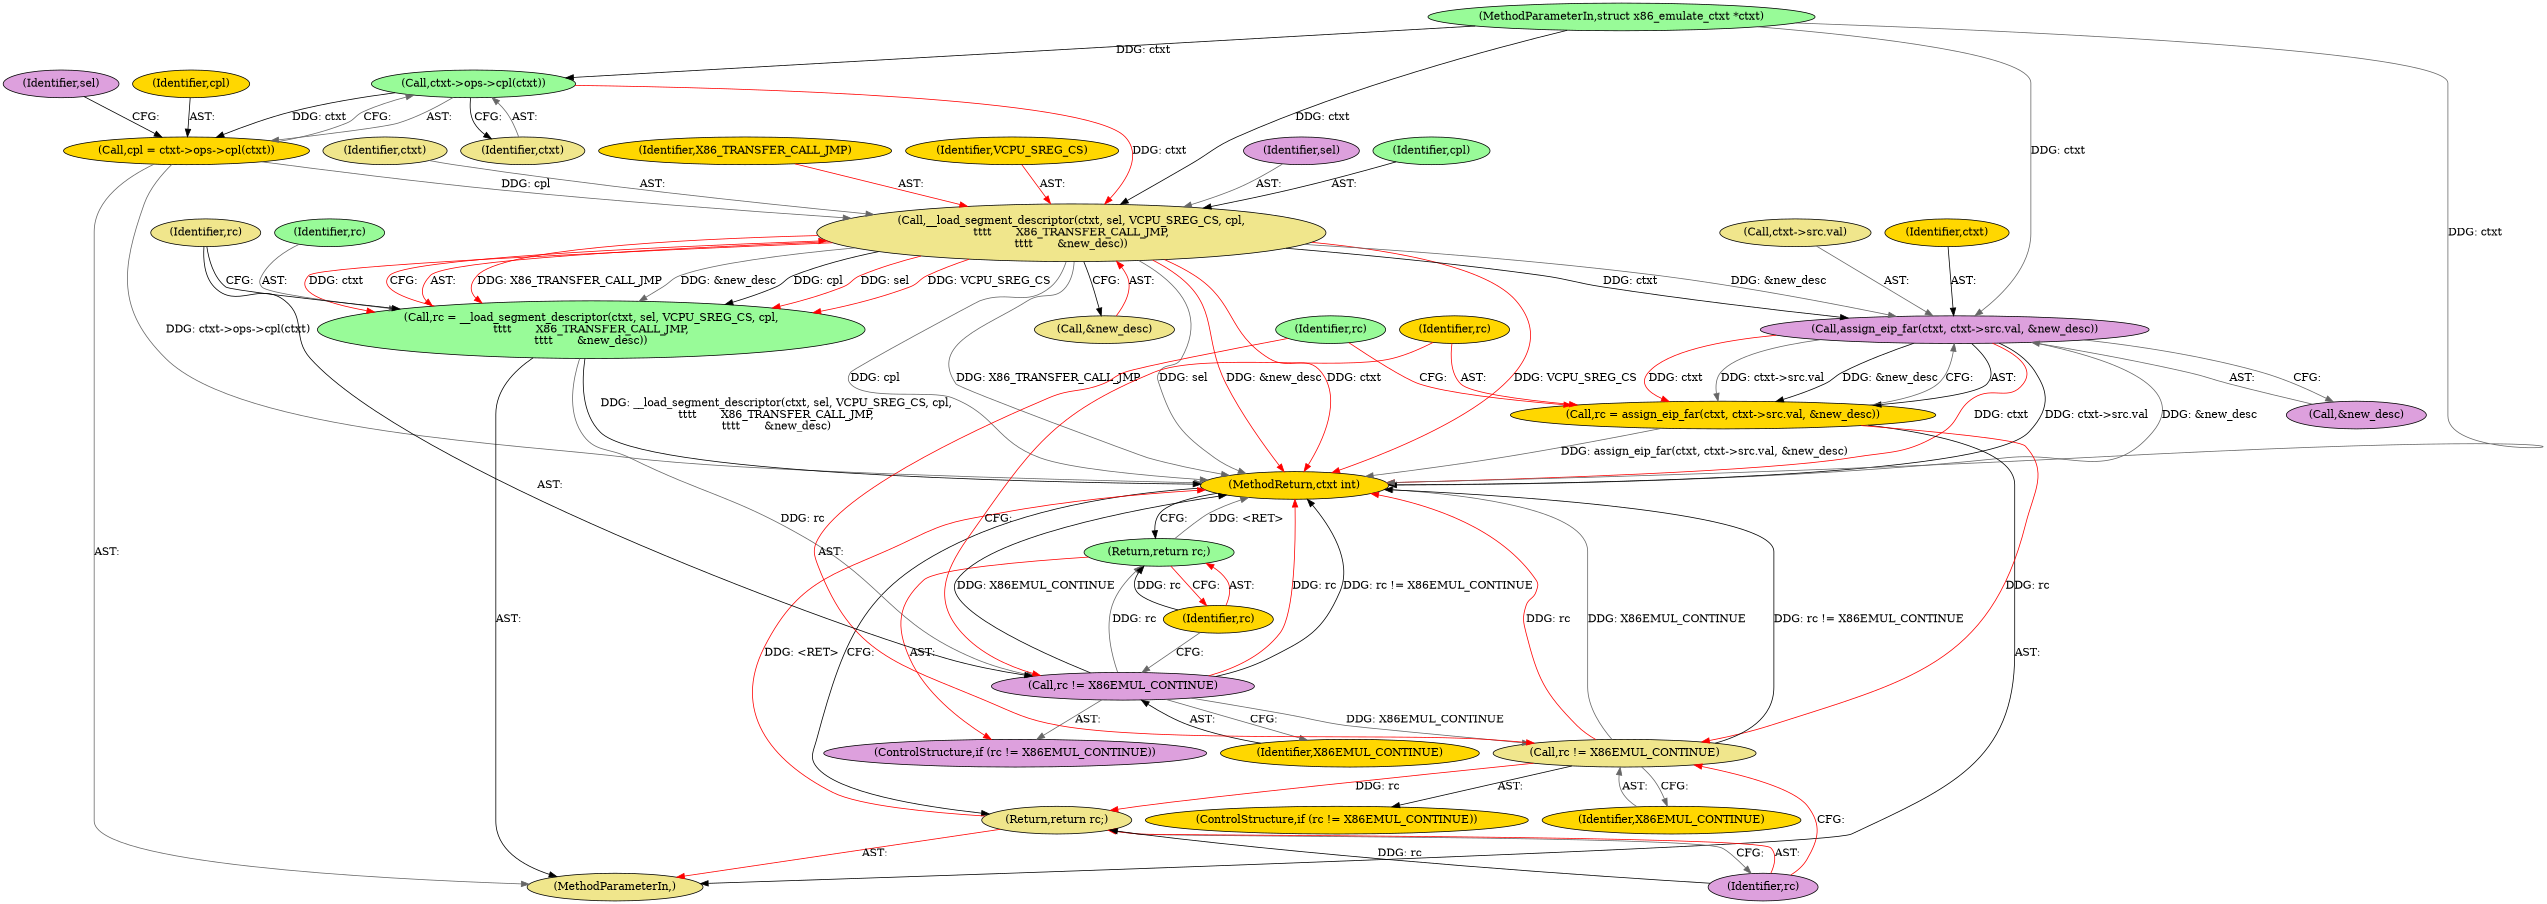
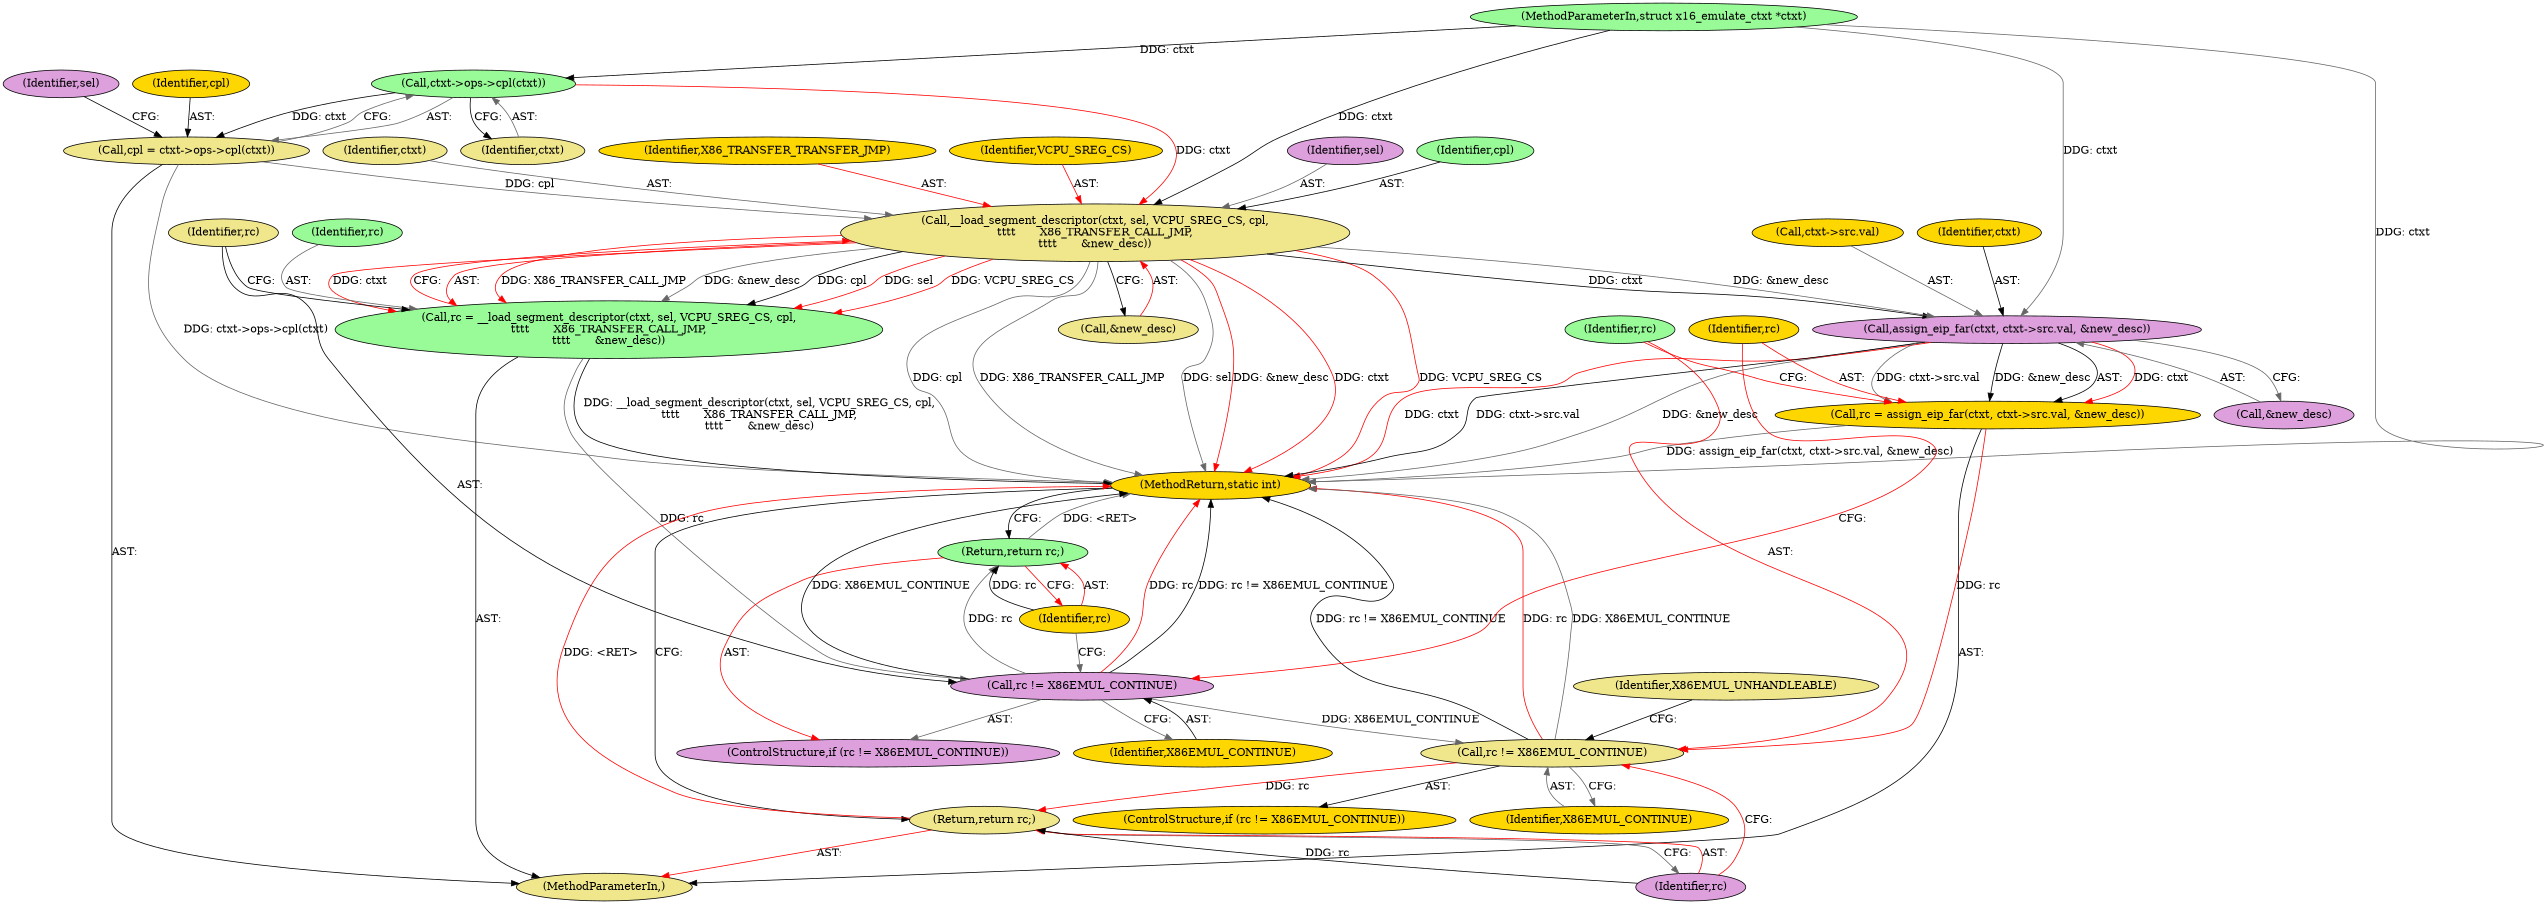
node "(MethodParameterIn,struct x86_emulate_ctxt *ctxt)": label "(MethodParameterIn,struct x86_emulate_ctxt *ctxt)" -> "(MethodParameterIn,struct x16_emulate_ctxt *ctxt)"
node "(Call,cpl = ctxt->ops->cpl(ctxt))": fillcolor gold -> khaki
node "(Identifier,X86_TRANSFER_CALL_JMP)": label "(Identifier,X86_TRANSFER_CALL_JMP)" -> "(Identifier,X86_TRANSFER_TRANSFER_JMP)"
node "(Call,ctxt->src.val)": fillcolor khaki -> gold
edge "(Call,rc = assign_eip_far(ctxt, ctxt->src.val, &new_desc))" -> "(Call,assign_eip_far(ctxt, ctxt->src.val, &new_desc))": removed, label "CFG:"
node "(MethodReturn,ctxt int)": label "(MethodReturn,ctxt int)" -> "(MethodReturn,static int)"
node "(Identifier,X86EMUL_UNHANDLEABLE)": added
edge "(Call,cpl = ctxt->ops->cpl(ctxt))" -> "(MethodParameterIn,)": color gray40 -> black
